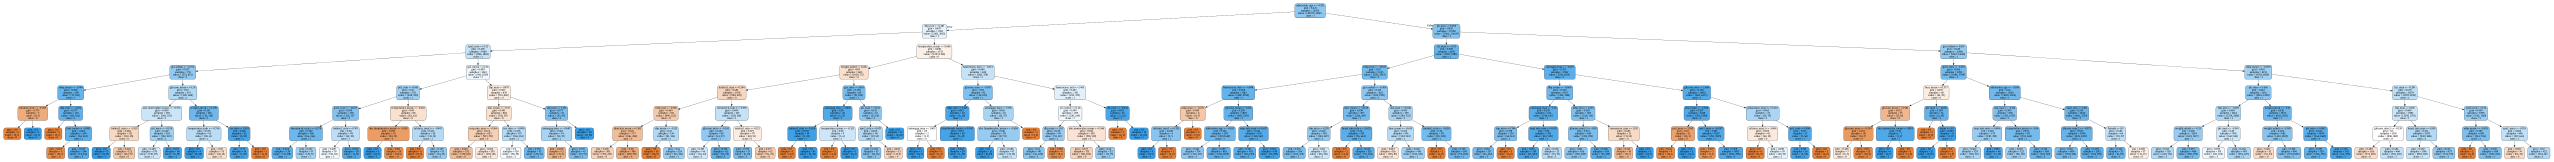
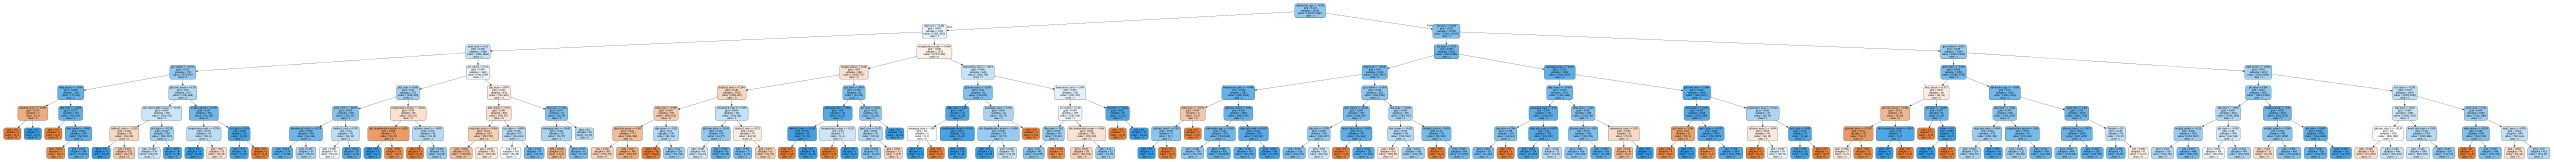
node "gini = 0.0 samples = 20 value = [0, 38] class = 1": fillcolor #399de5 -> #b1d8f5
